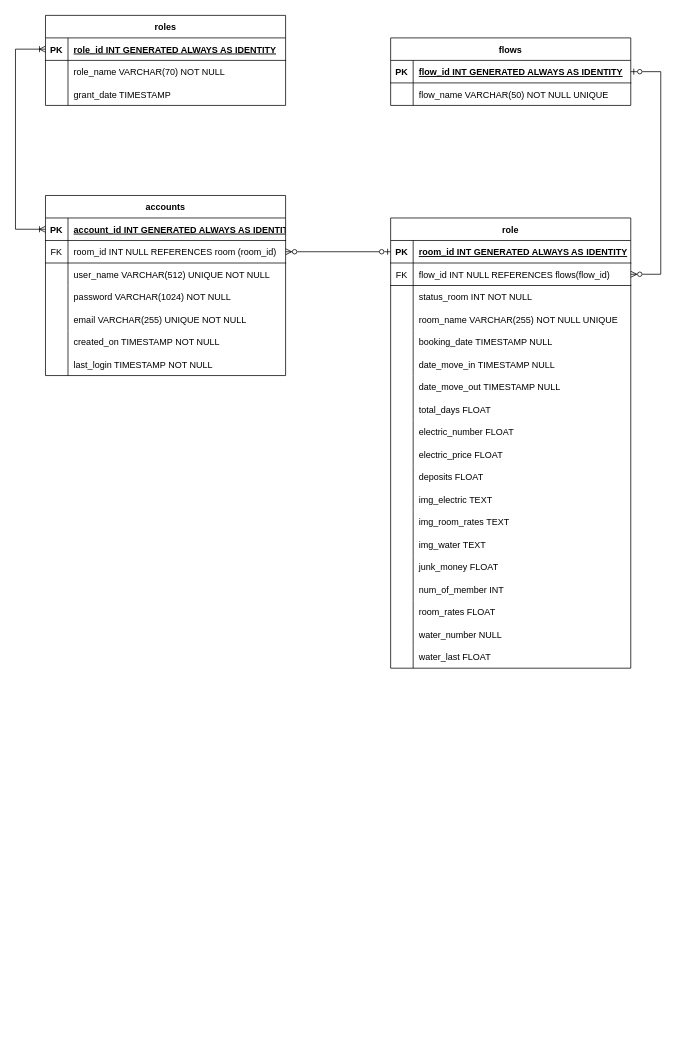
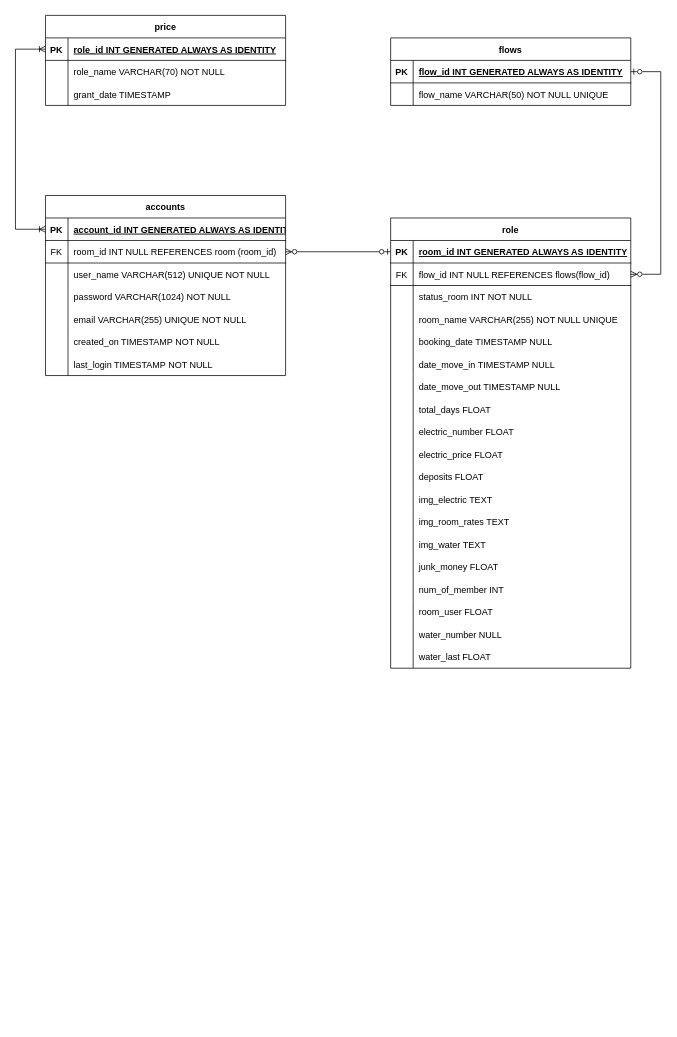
node "roles": label "roles" -> "price"
node "room_rates FLOAT": label "room_rates FLOAT" -> "room_user FLOAT"
